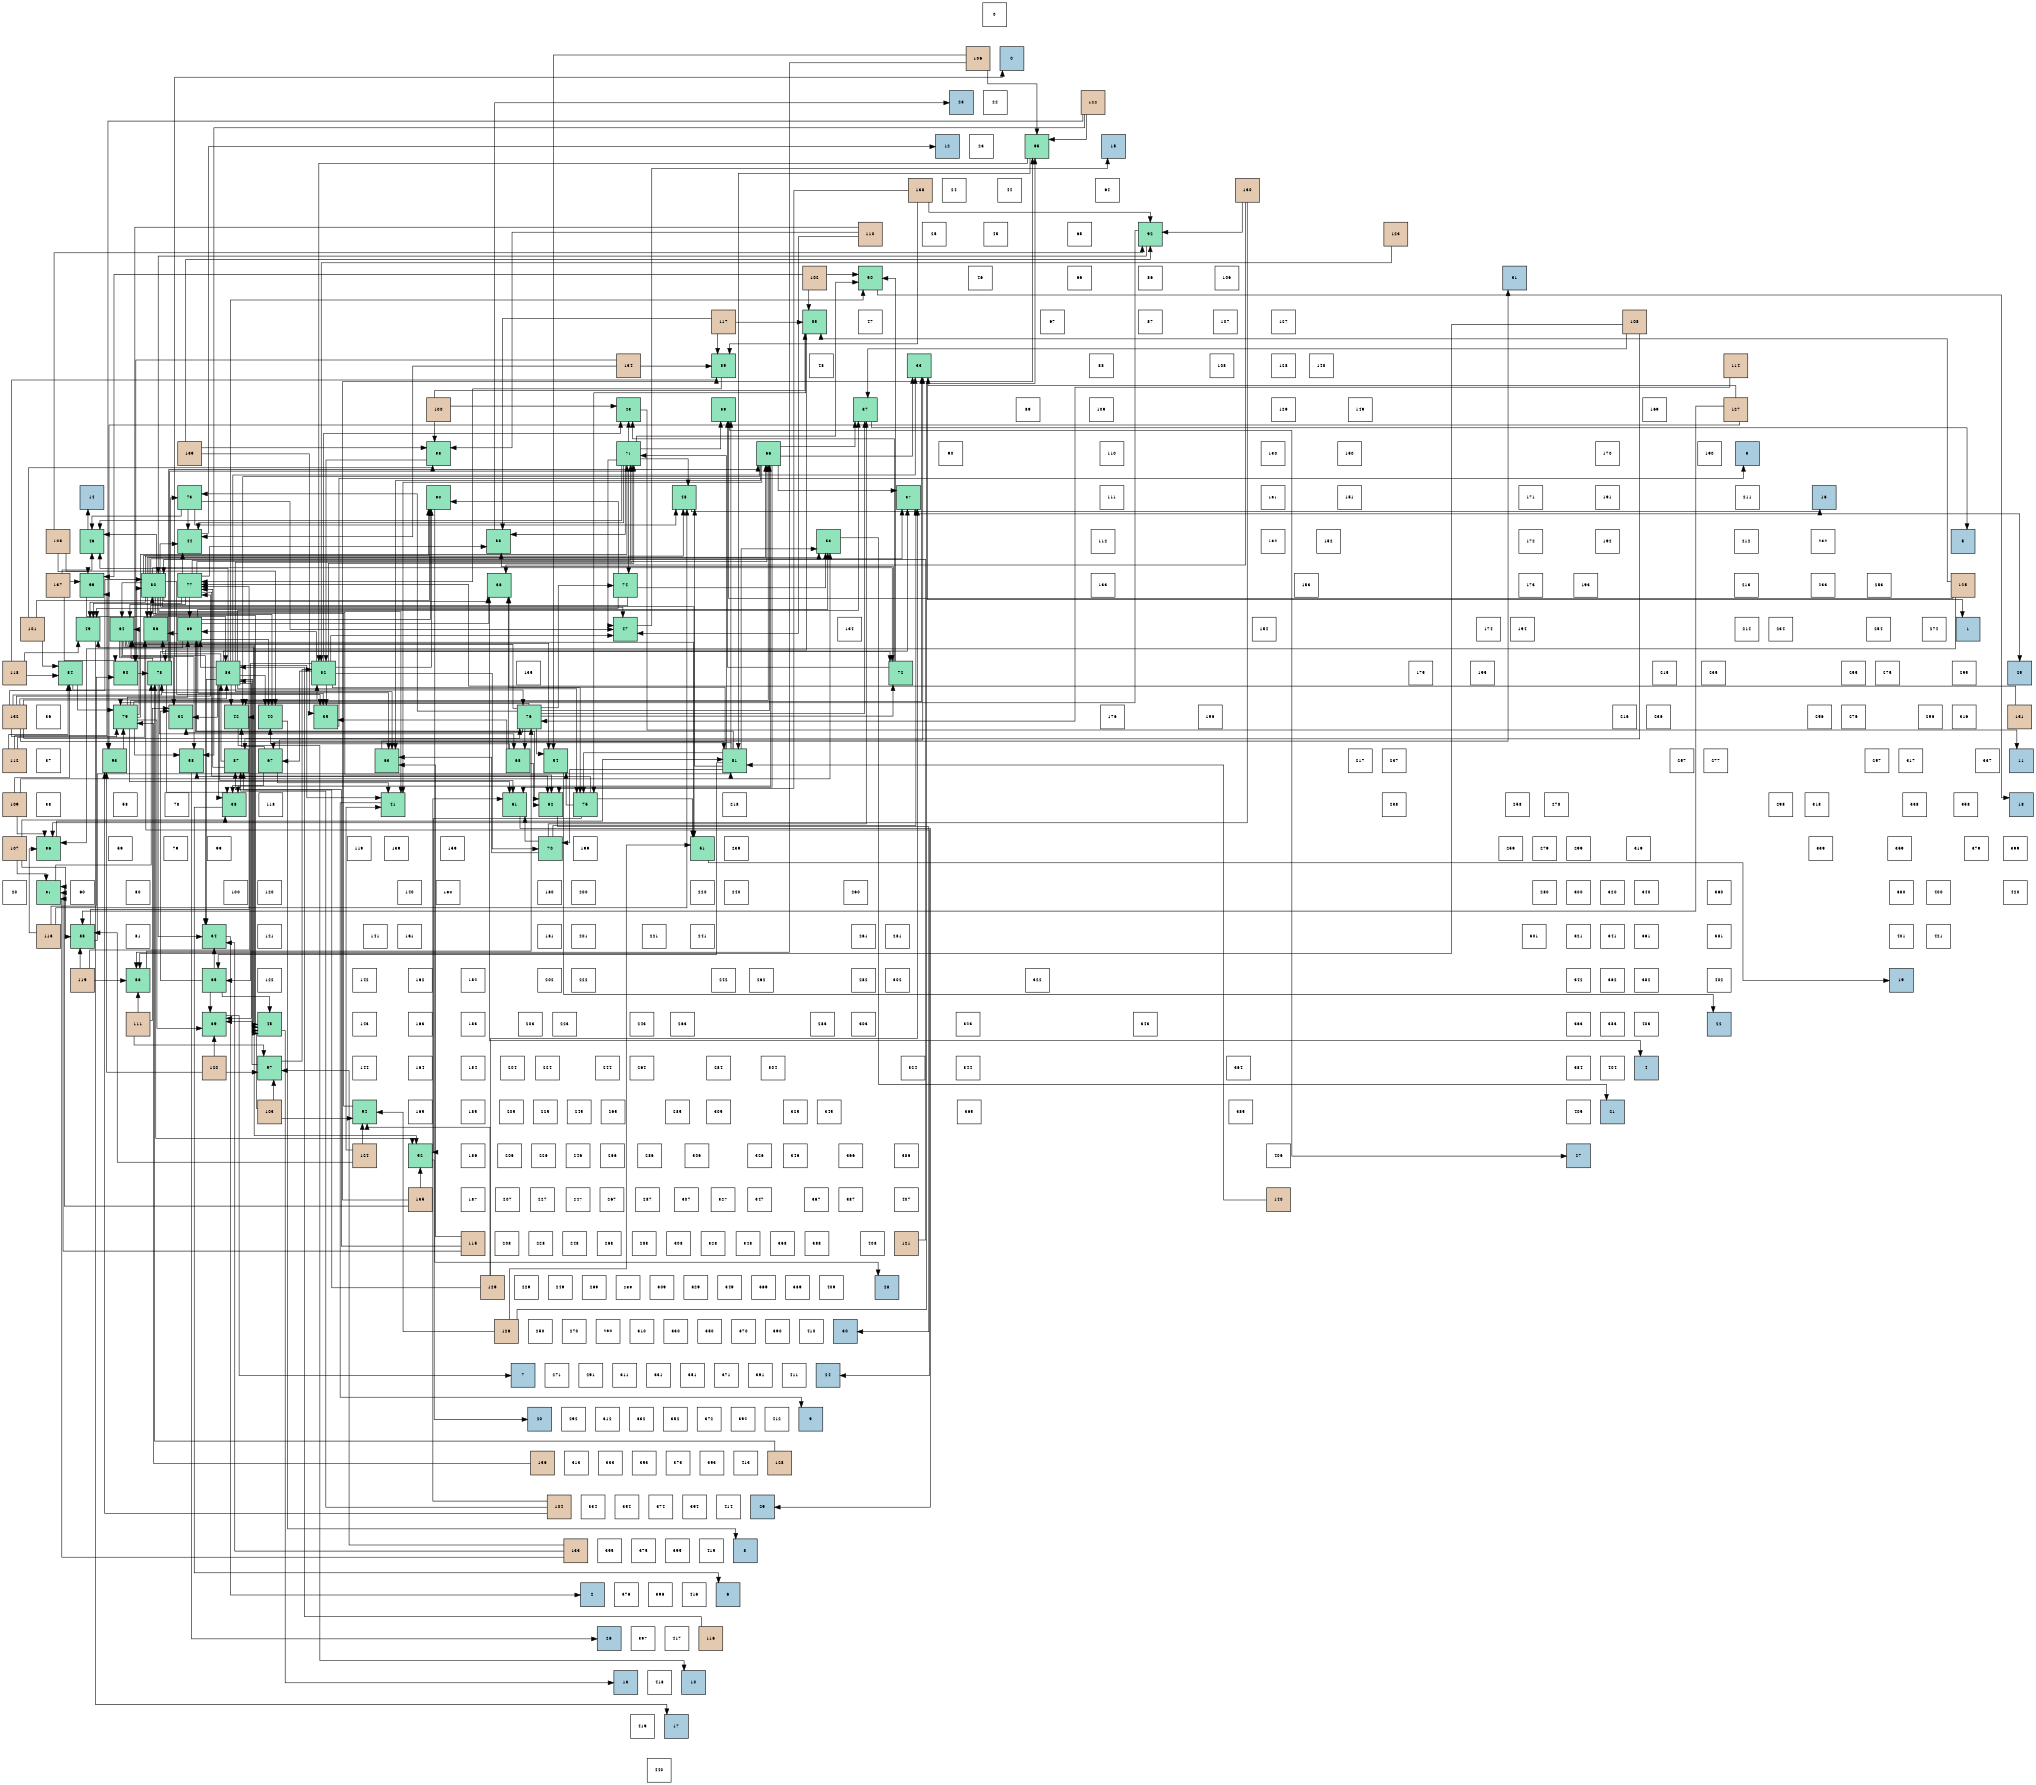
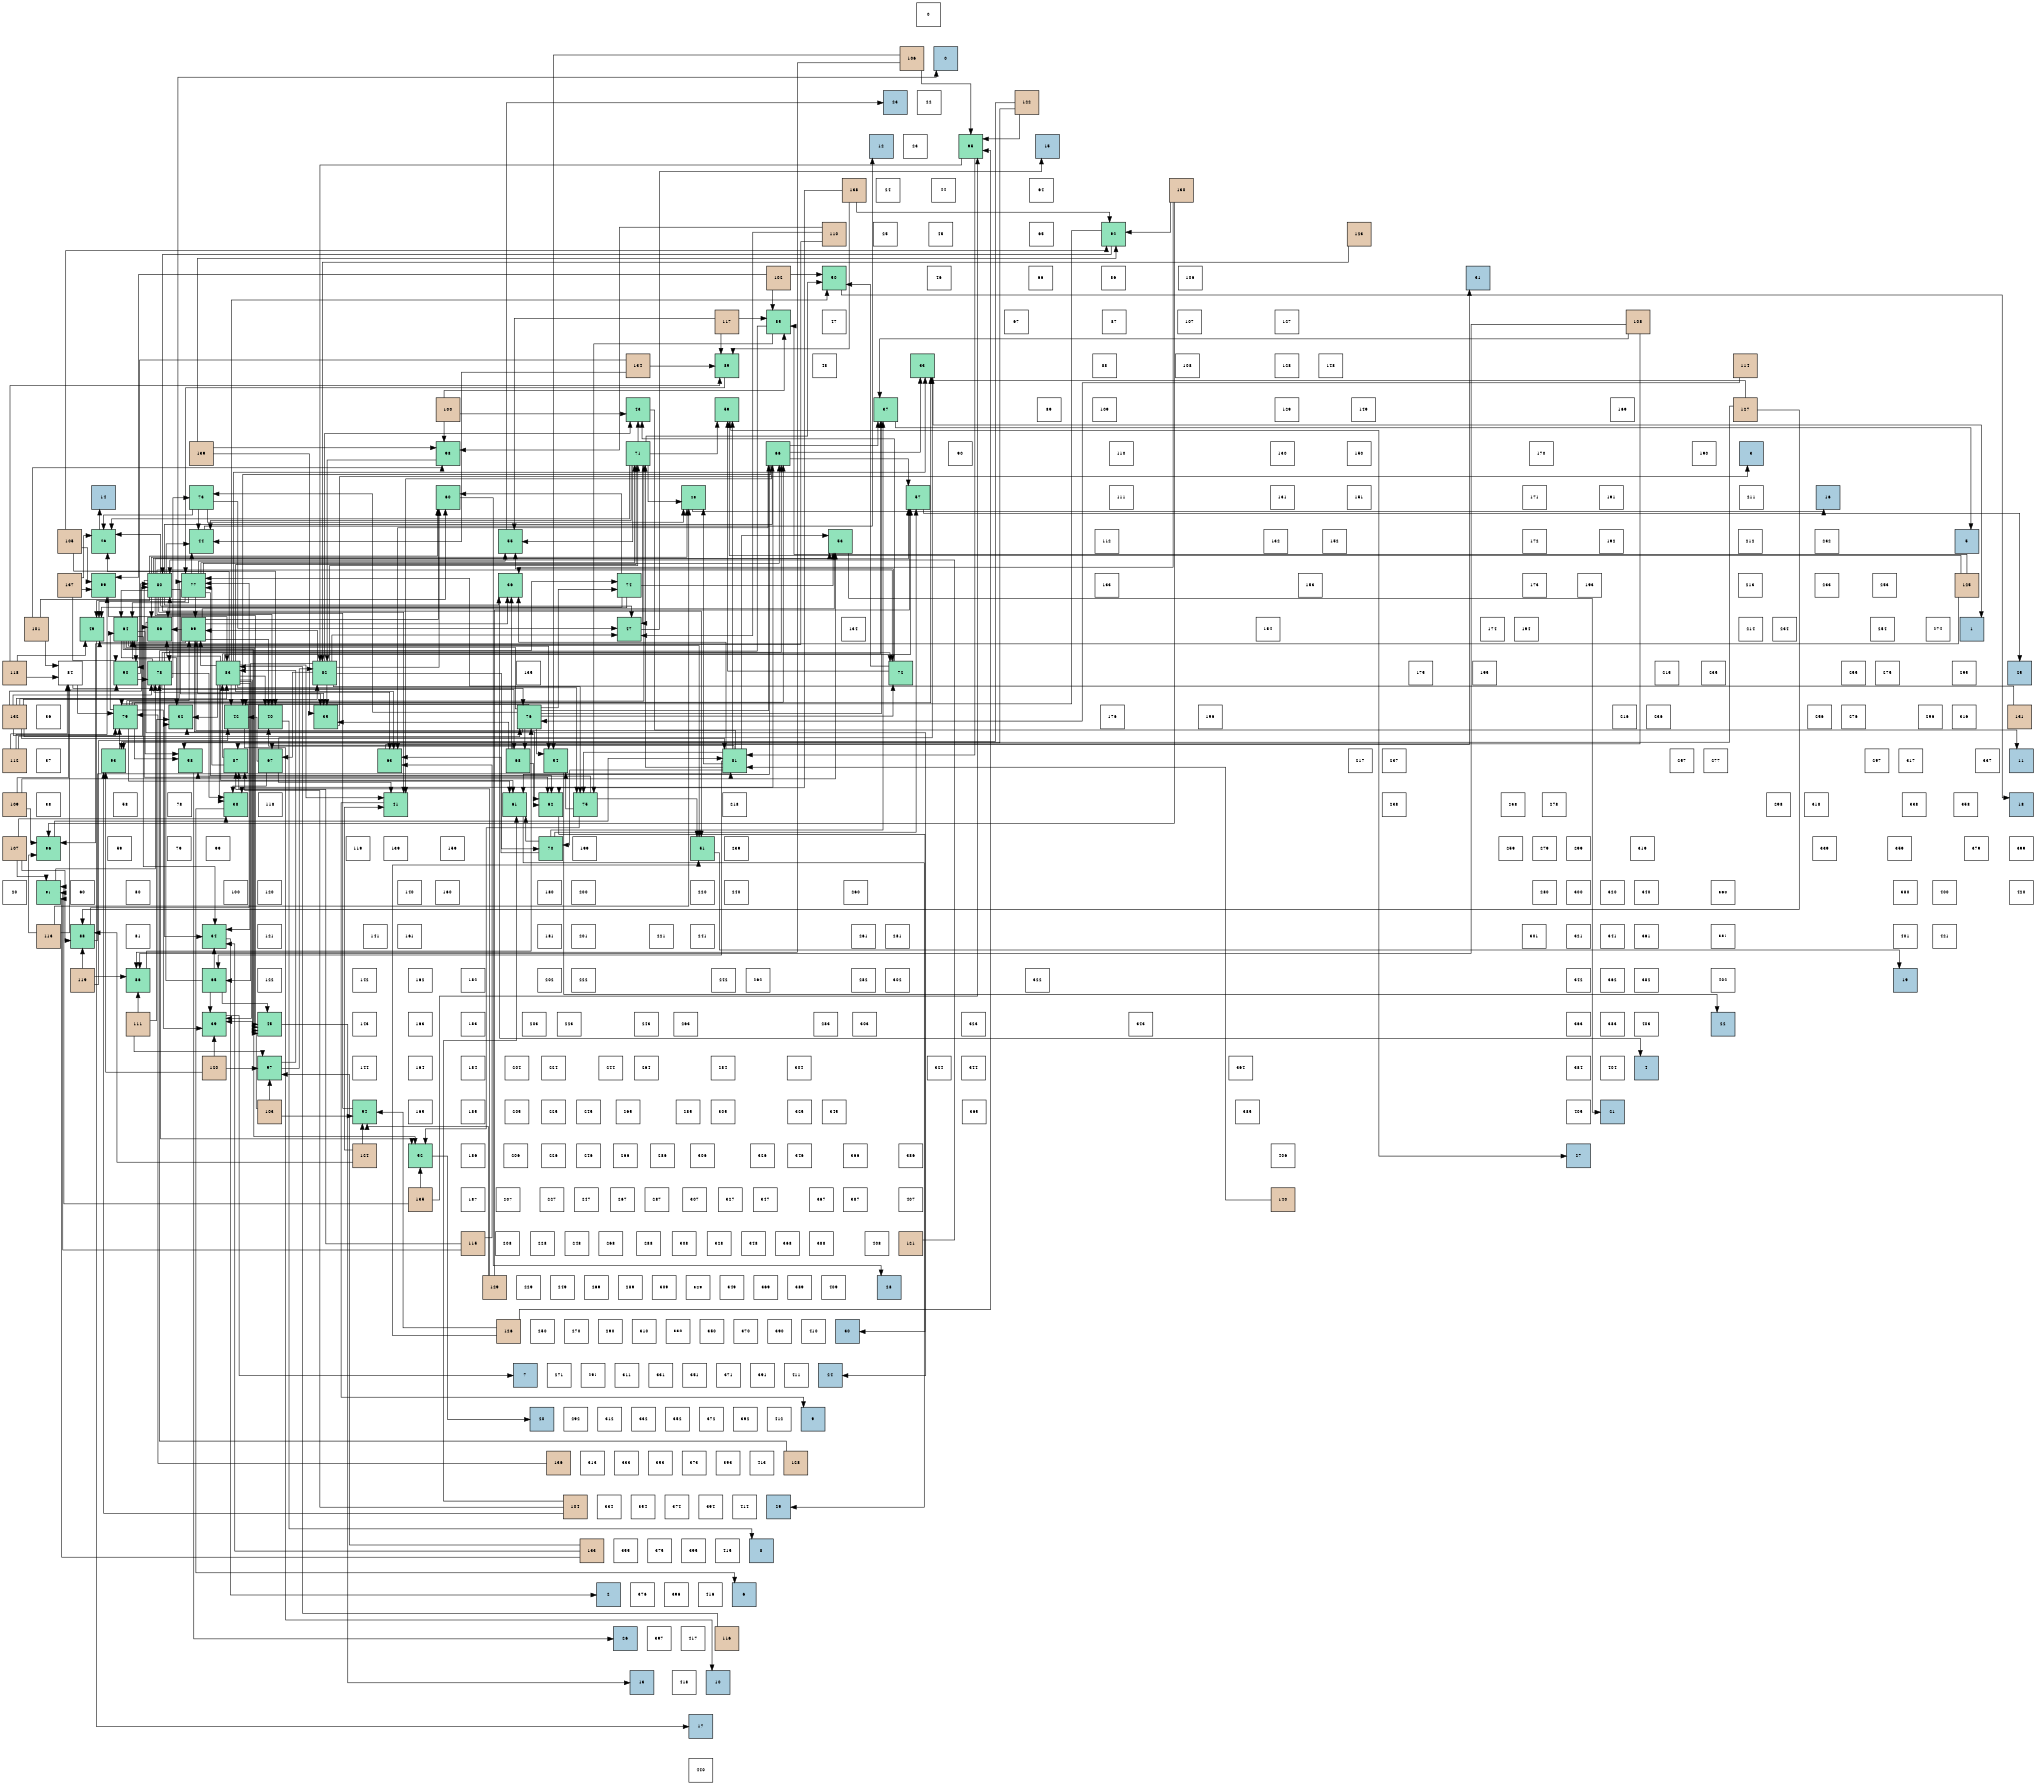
node "84": fillcolor #91e3bb -> #ffffff
node "419": removed
